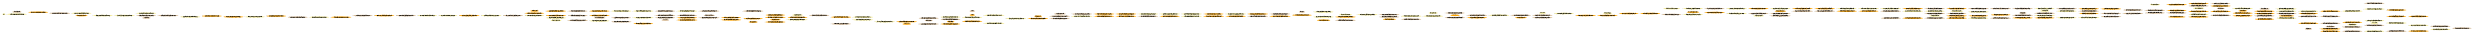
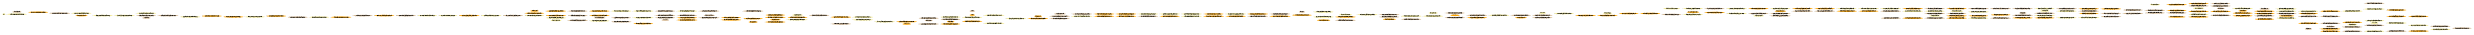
node "6dfc8331836530ff261cd146471dce2f23172896": fillcolor orange -> tan
